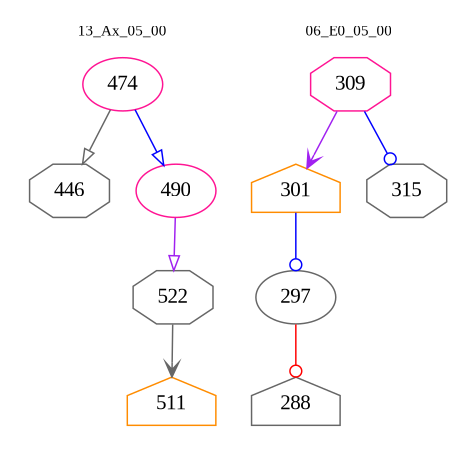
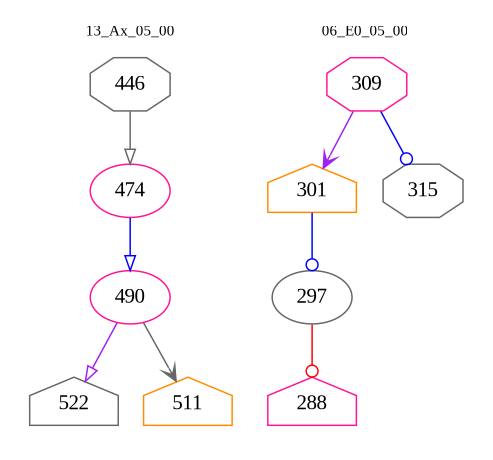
edge "474" -> "446": reversed
node "522": shape octagon -> house
edge "522" -> "511": now "490" -> "511"
node "288": color gray40 -> deeppink
